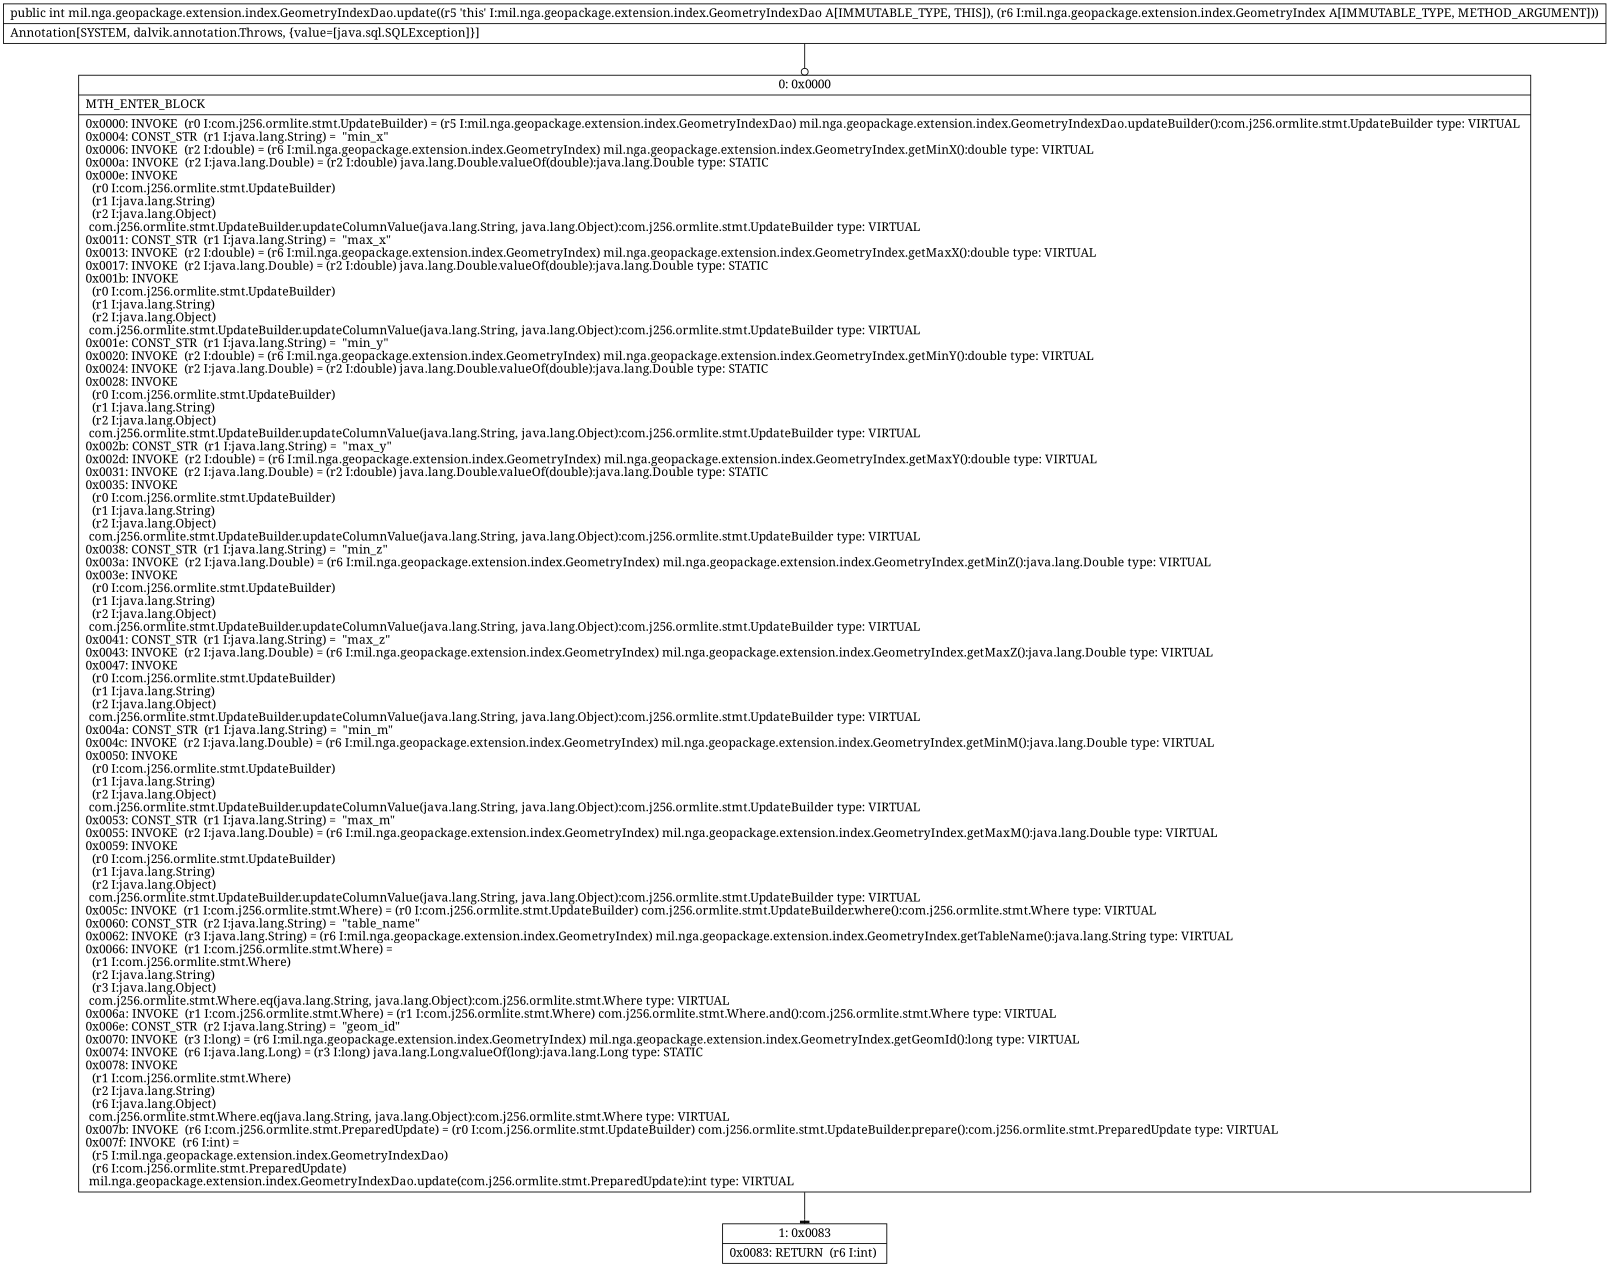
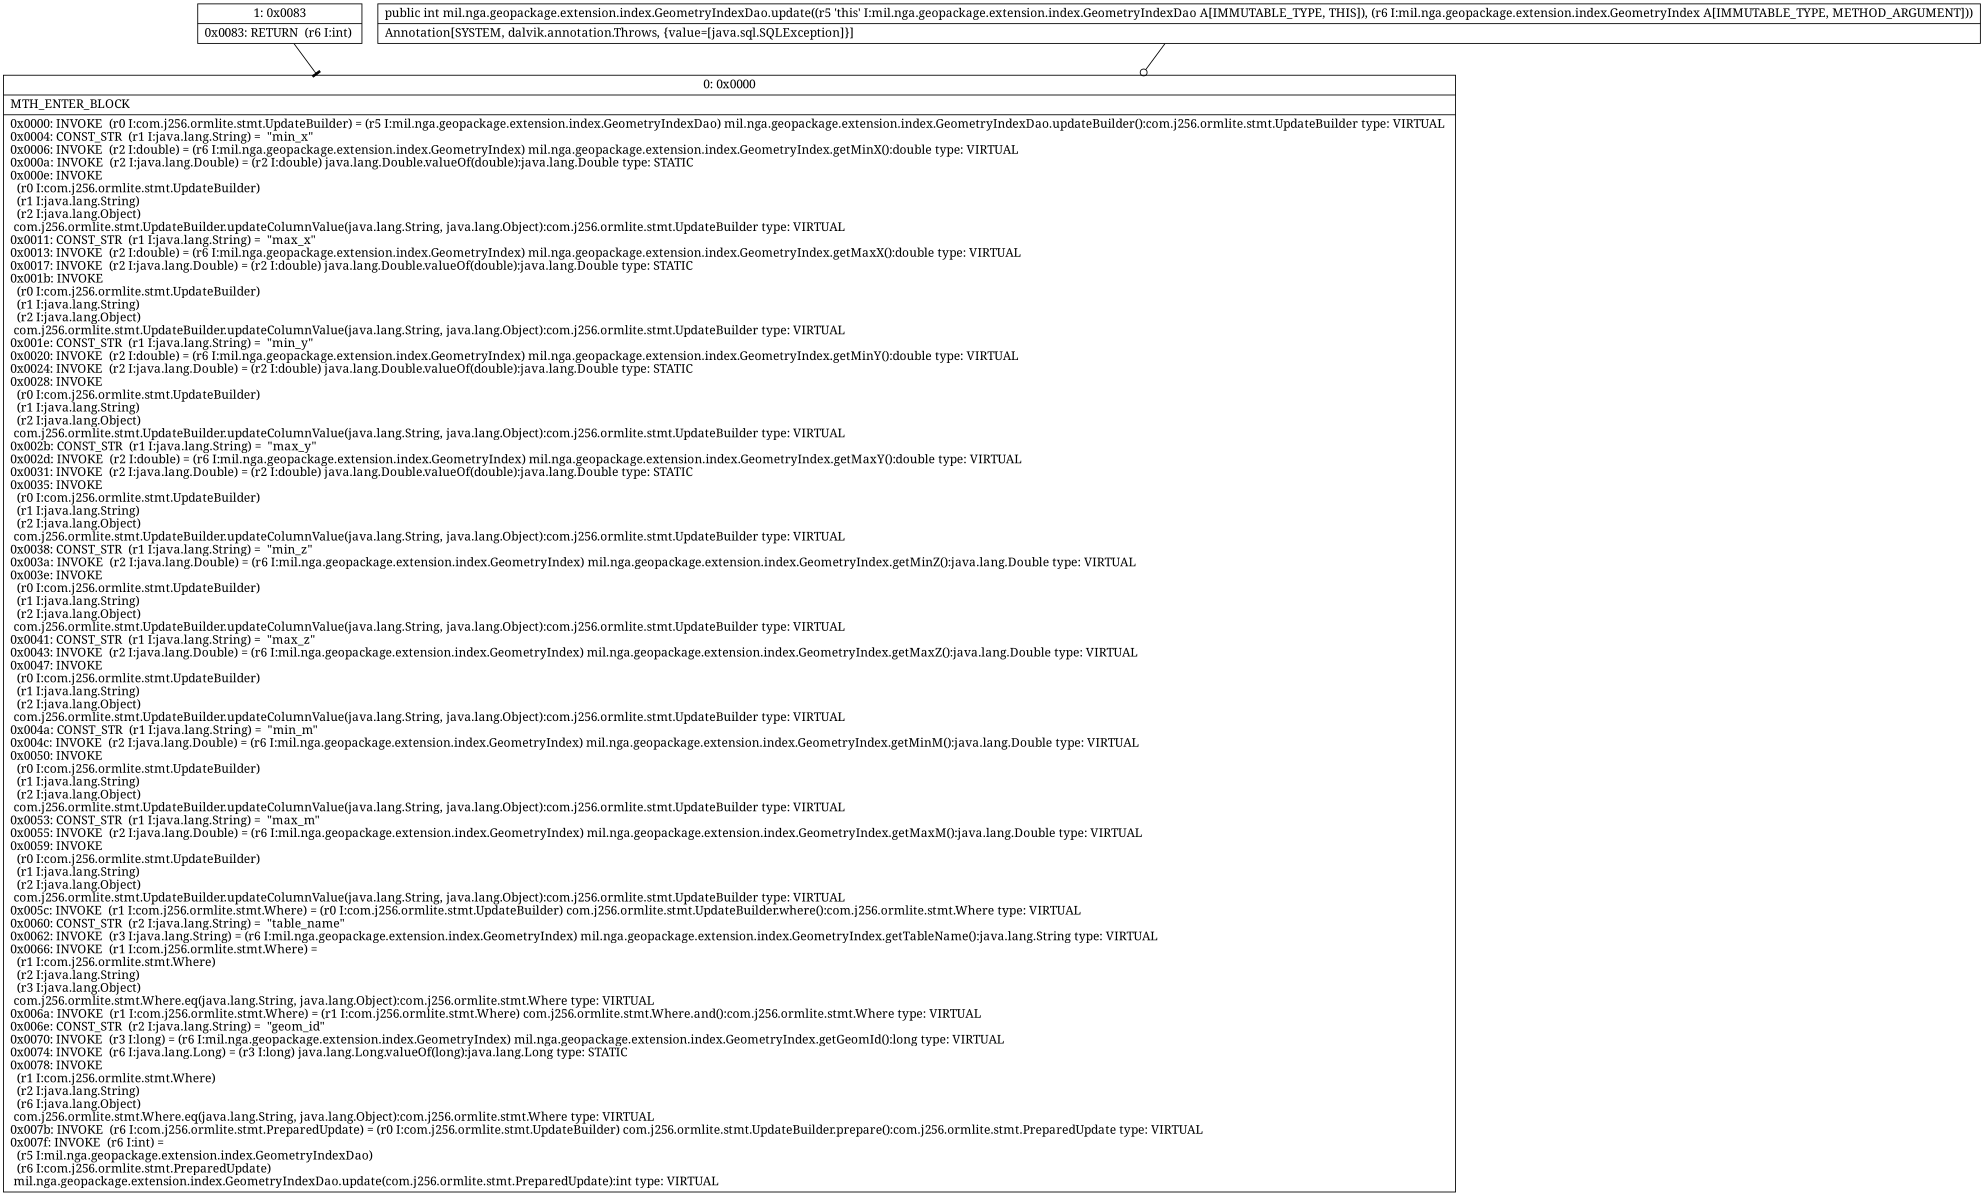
edge "0: 0x0000" -> "1: 0x0083": reversed
